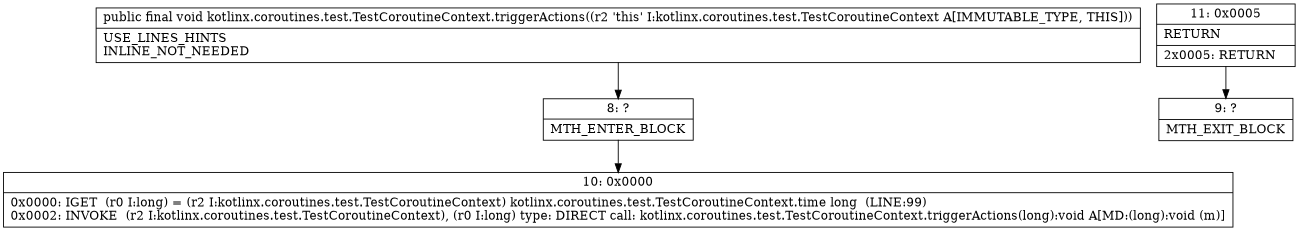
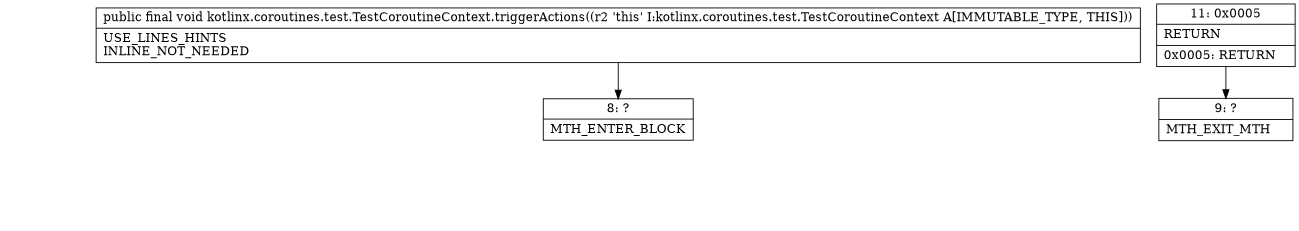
node "11: 0x0005": text "2x0005: RETURN" -> "0x0005: RETURN"
node "9: ?": text "MTH_EXIT_BLOCK" -> "MTH_EXIT_MTH"
node "10: 0x0000": removed
